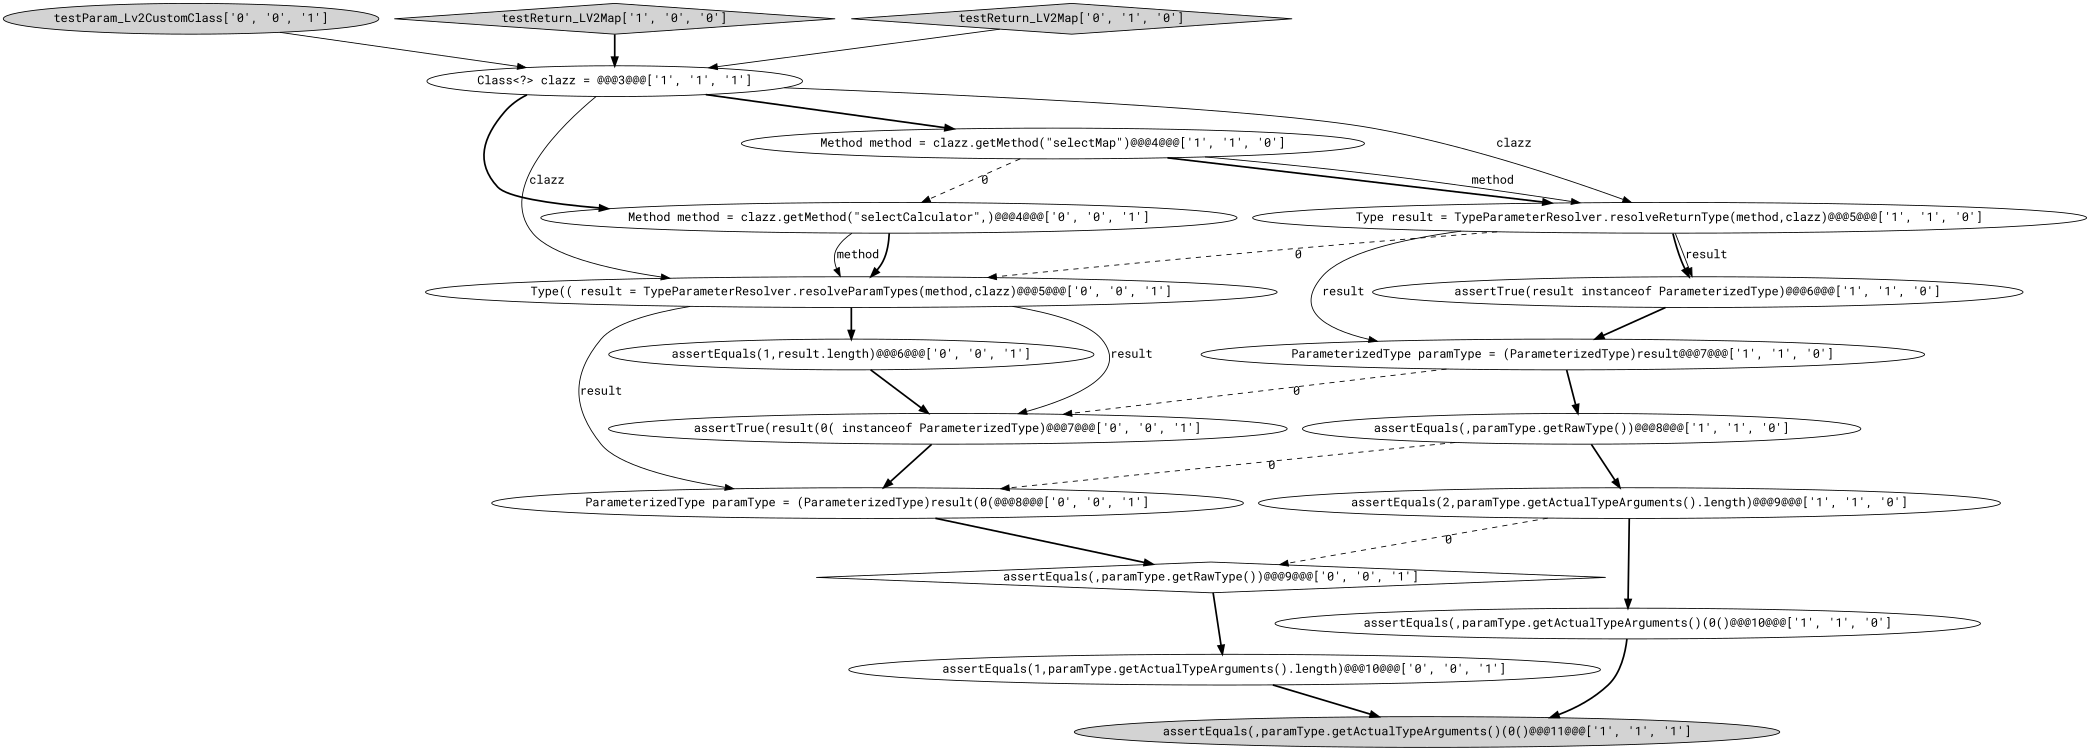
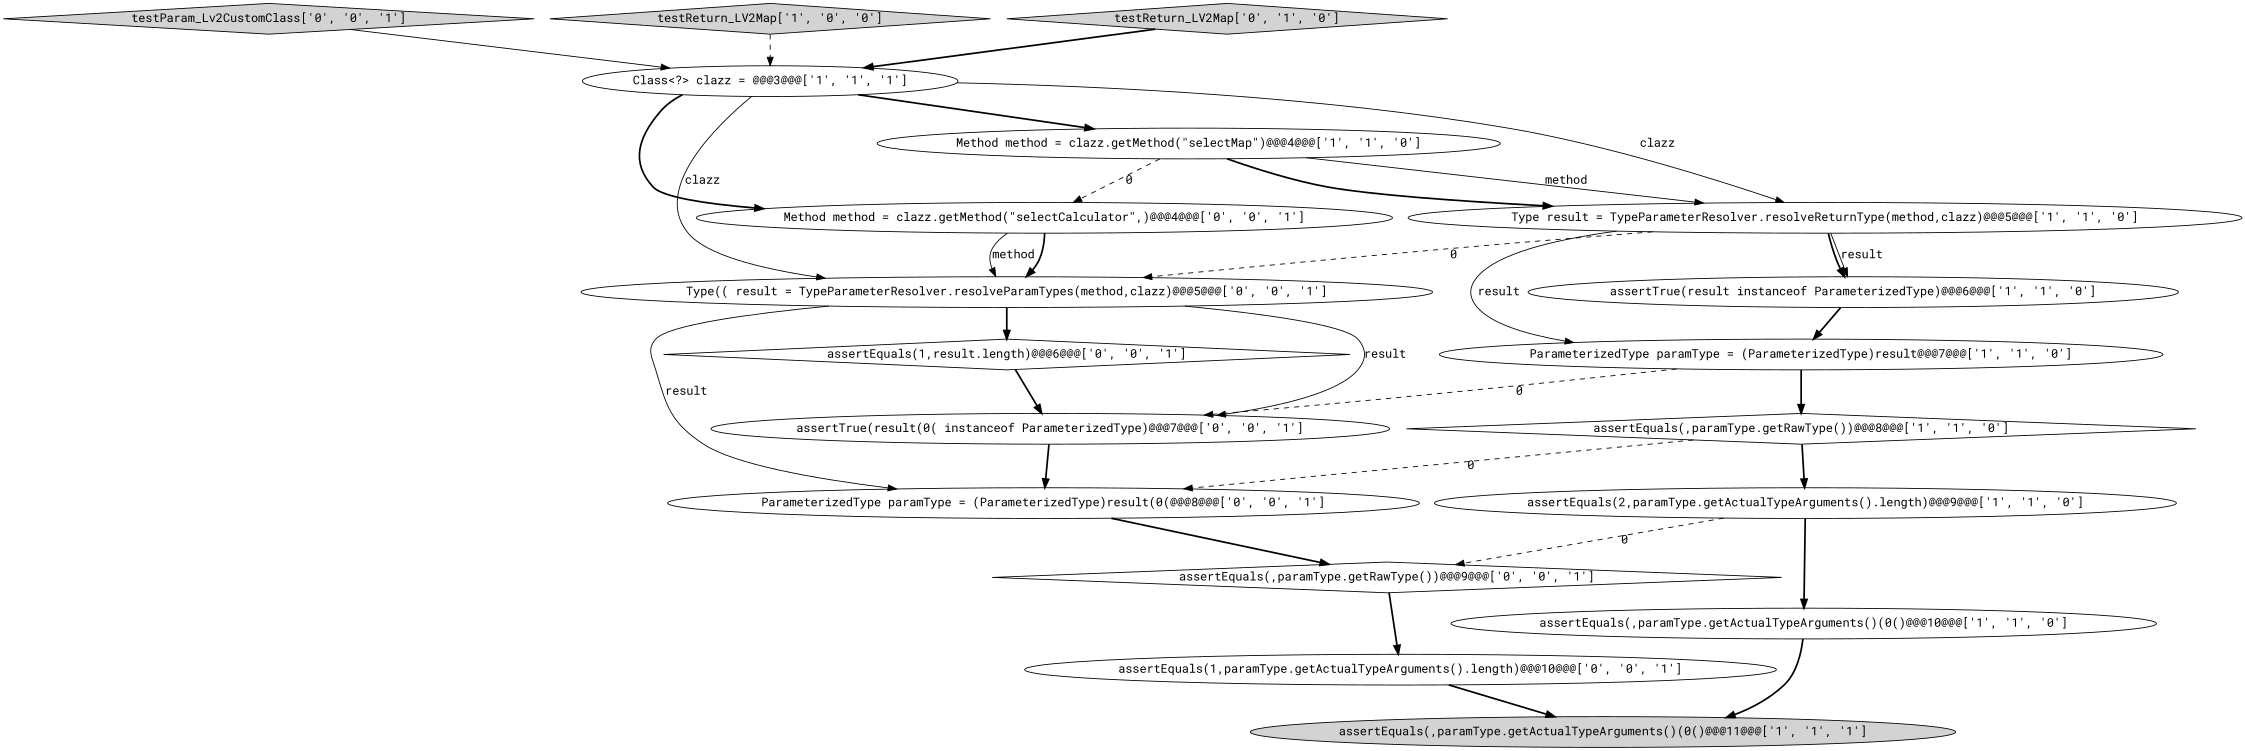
node "testParam_Lv2CustomClass['0', '0', '1']": shape ellipse -> diamond
edge "testReturn_LV2Map['1', '0', '0']" -> "Class<?> clazz = @@@3@@@['1', '1', '1']": style bold -> dashed
edge "testReturn_LV2Map['0', '1', '0']" -> "Class<?> clazz = @@@3@@@['1', '1', '1']": style solid -> bold
node "assertEquals(1,result.length)@@@6@@@['0', '0', '1']": shape ellipse -> diamond
node "assertEquals(,paramType.getRawType())@@@8@@@['1', '1', '0']": shape ellipse -> diamond
